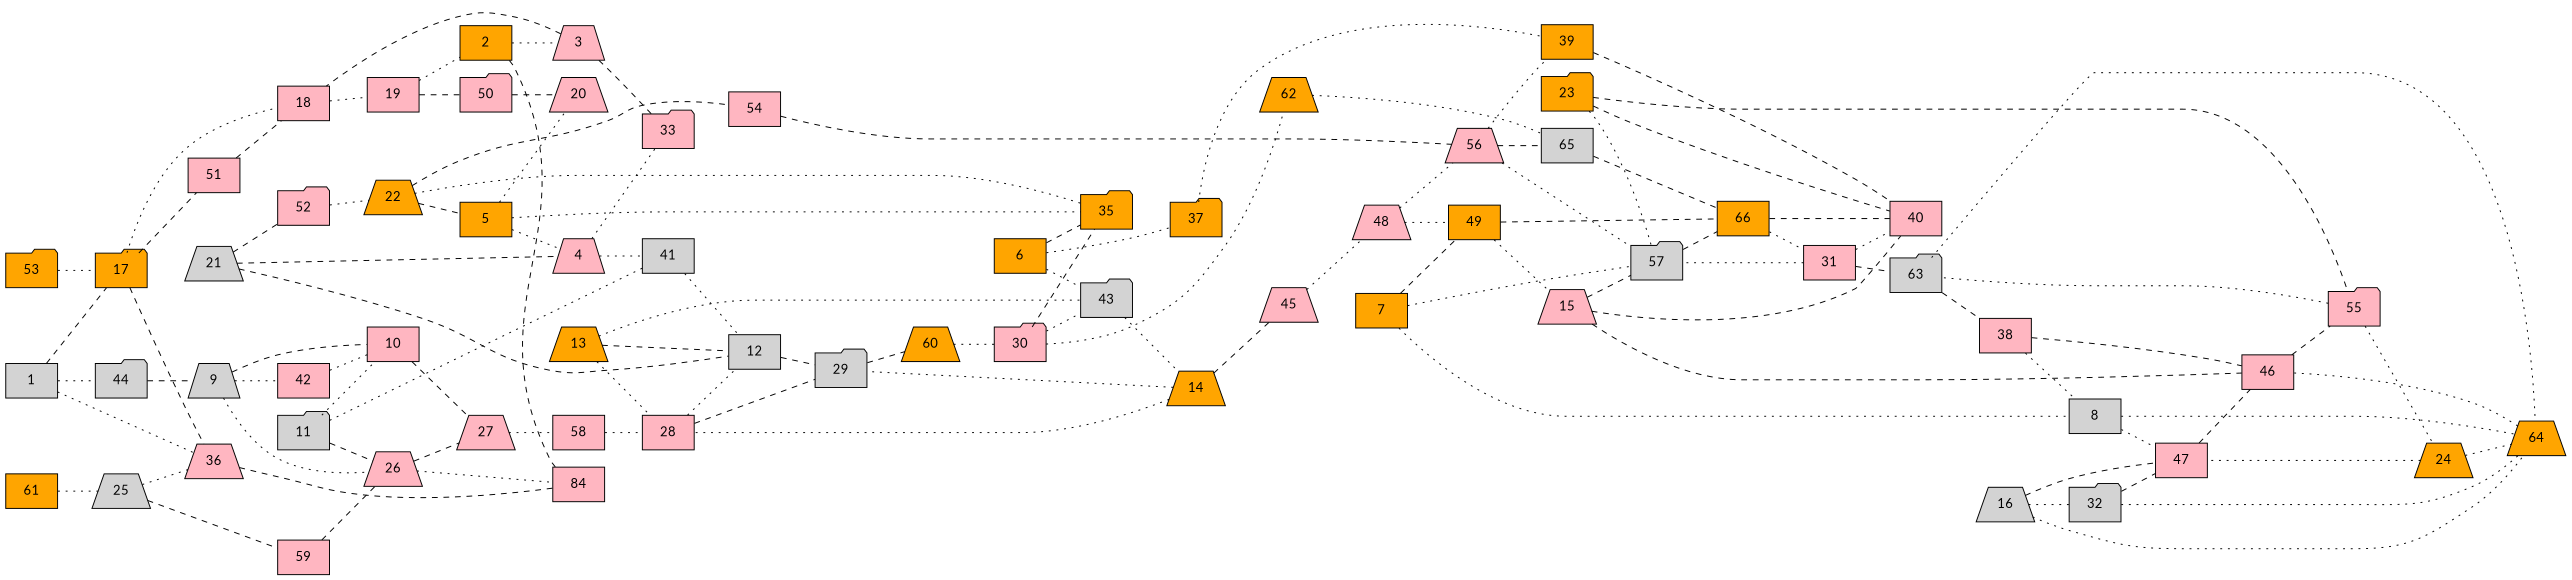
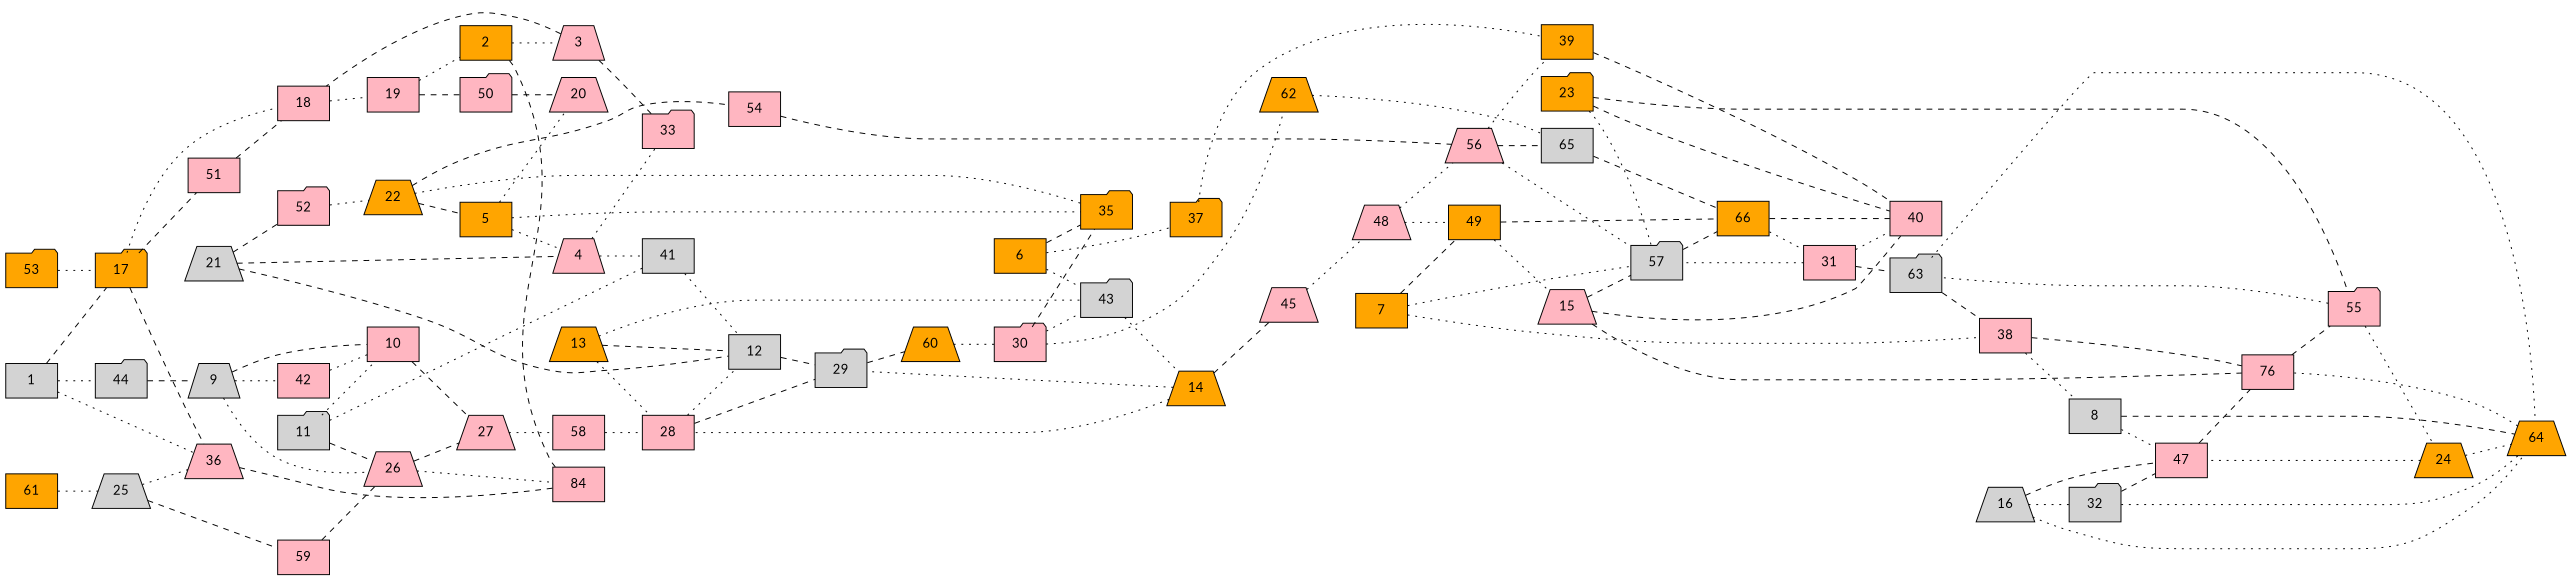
node "46": label "46" -> "76"
edge "7" -- "8": now "7" -- "38"
edge "8" -- "64": style dotted -> dashed
